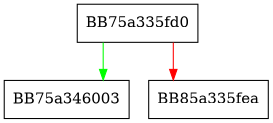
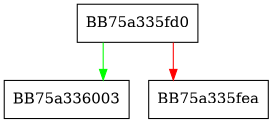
node "BB75a346003": label "BB75a346003" -> "BB75a336003"
node "BB85a335fea": label "BB85a335fea" -> "BB75a335fea"
